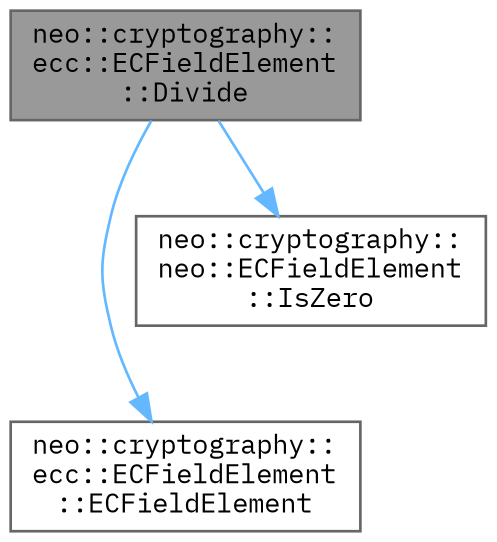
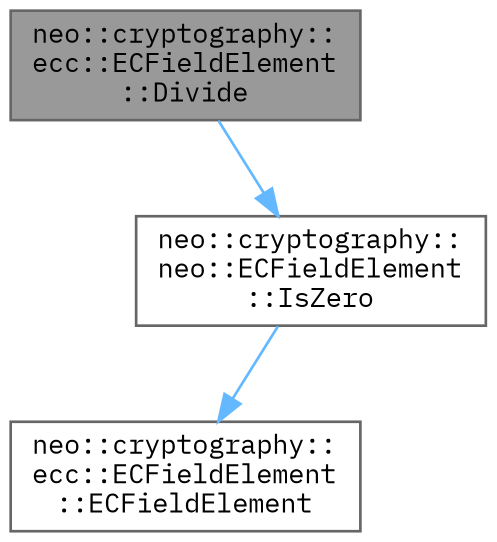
edge "neo::cryptography:: ecc::ECFieldElement ::Divide" -> "neo::cryptography:: ecc::ECFieldElement ::ECFieldElement": now "neo::cryptography:: neo::ECFieldElement ::IsZero" -> "neo::cryptography:: ecc::ECFieldElement ::ECFieldElement"
